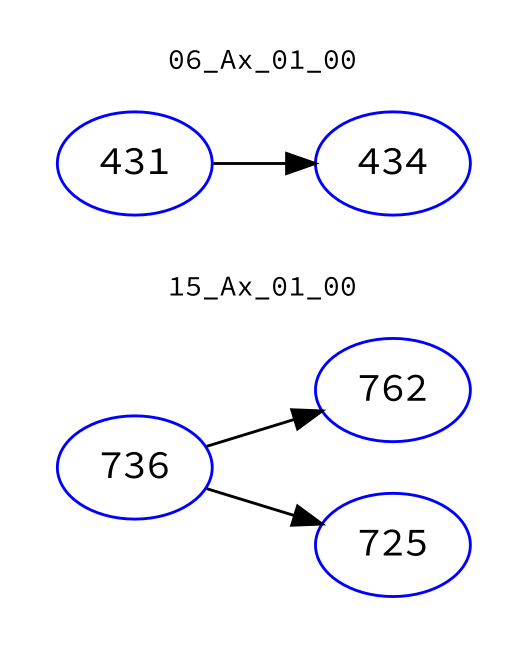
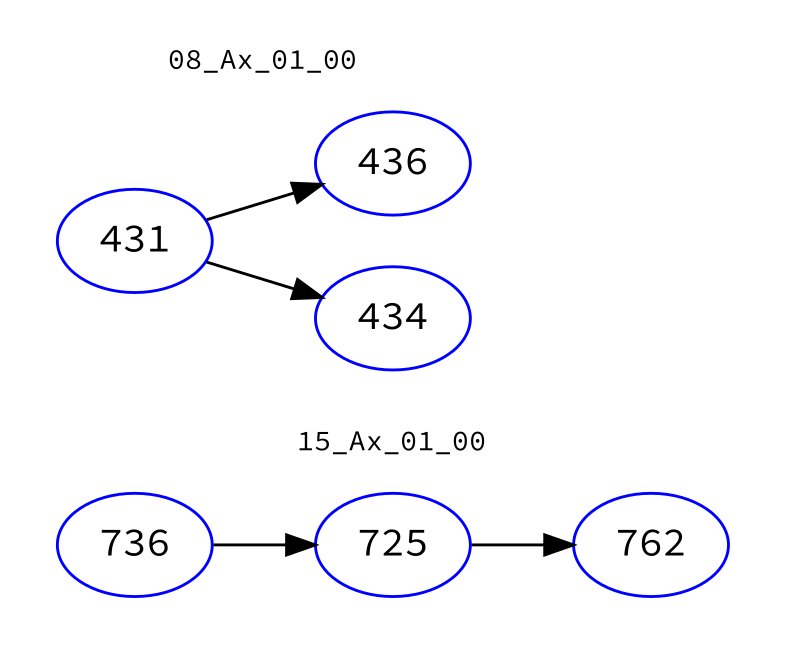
cluster "06_Ax_01_00": label "06_Ax_01_00" -> "08_Ax_01_00"
node "436": added
edge "736" -> "762": now "725" -> "762"
